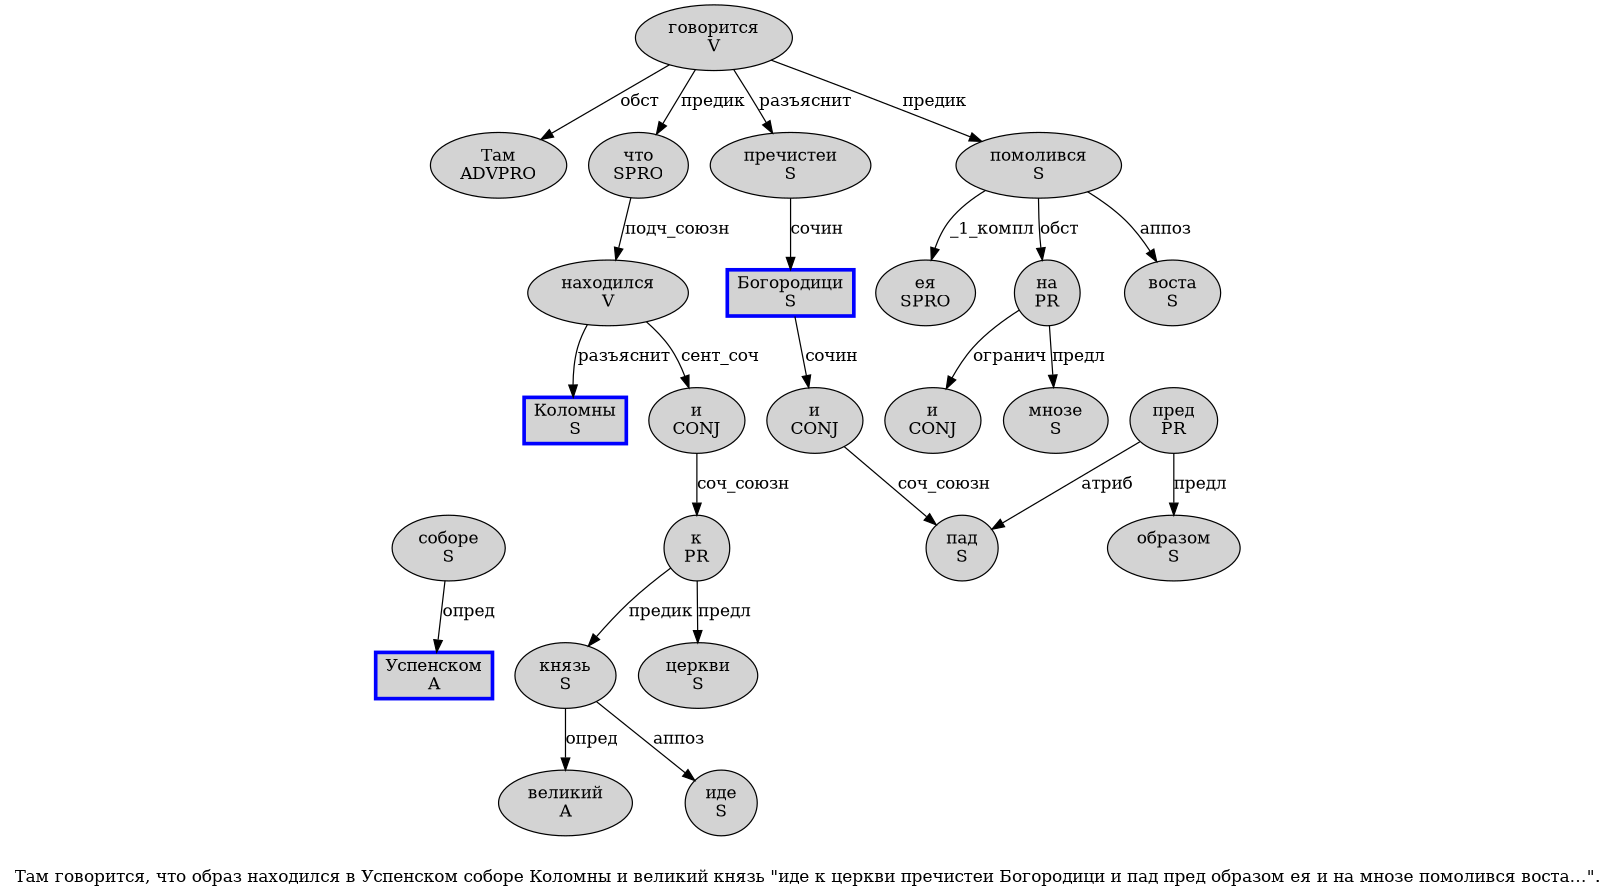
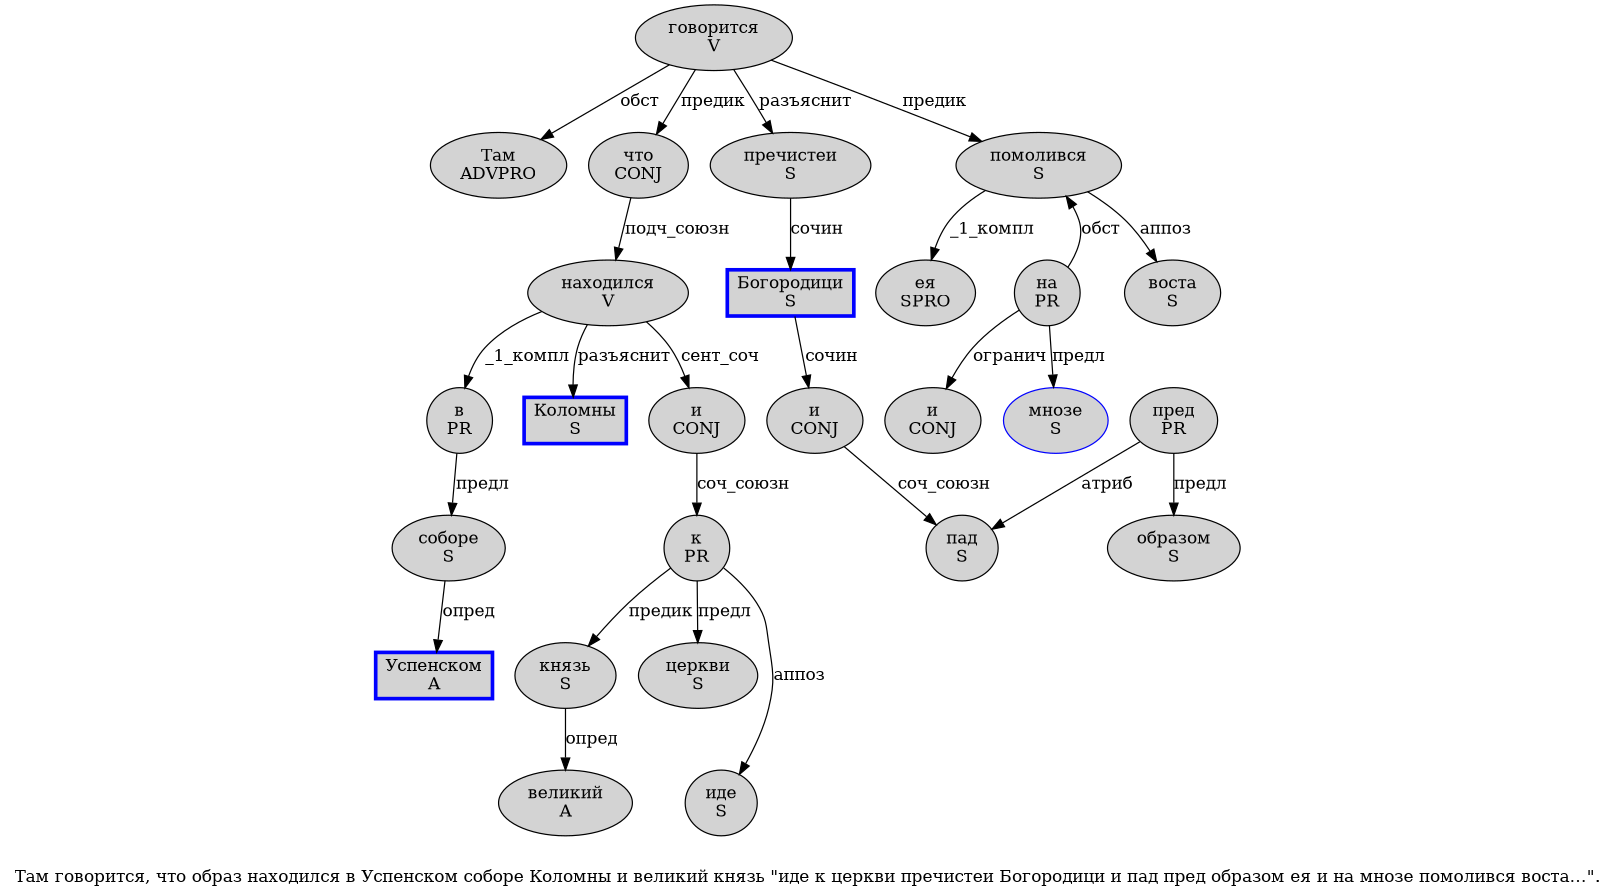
node "что SPRO": label "что SPRO" -> "что CONJ"
edge "помолився S" -> "на PR": reversed
node "в PR": added
node "мнозе S": color black -> blue
edge "князь S" -> "иде S": now "к PR" -> "иде S"
